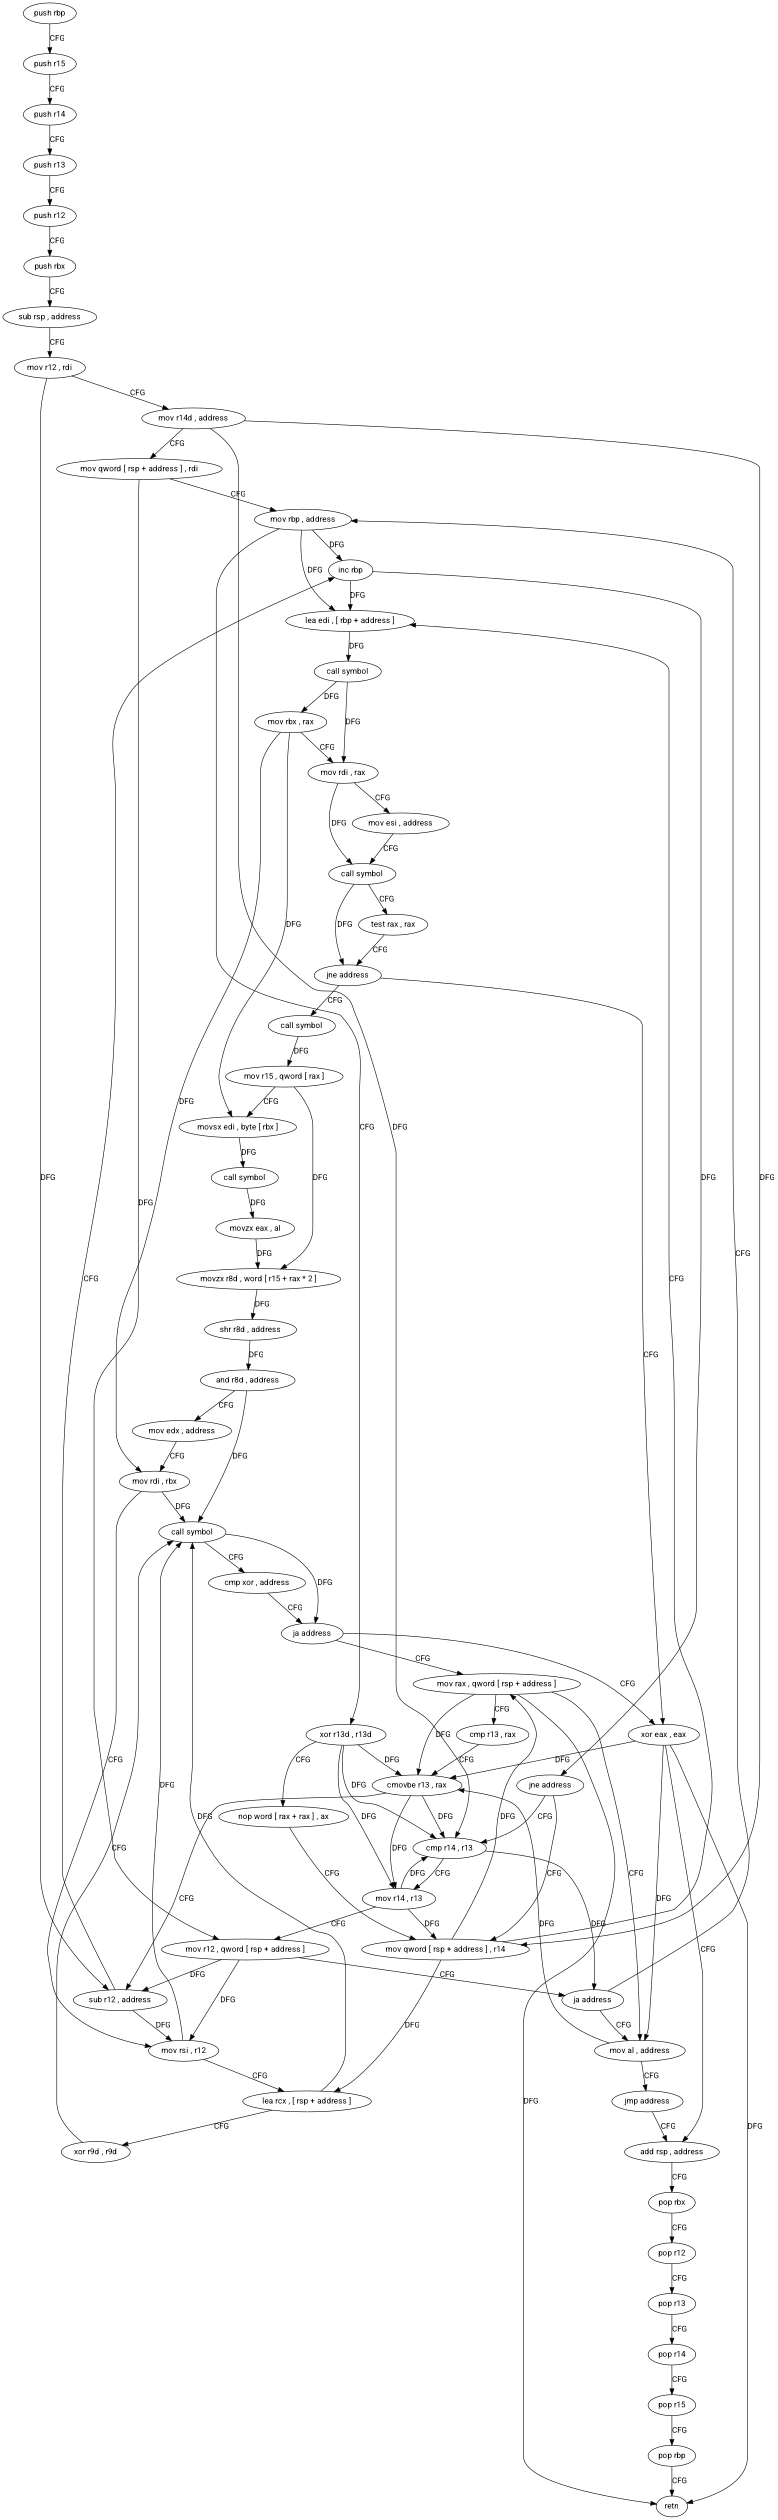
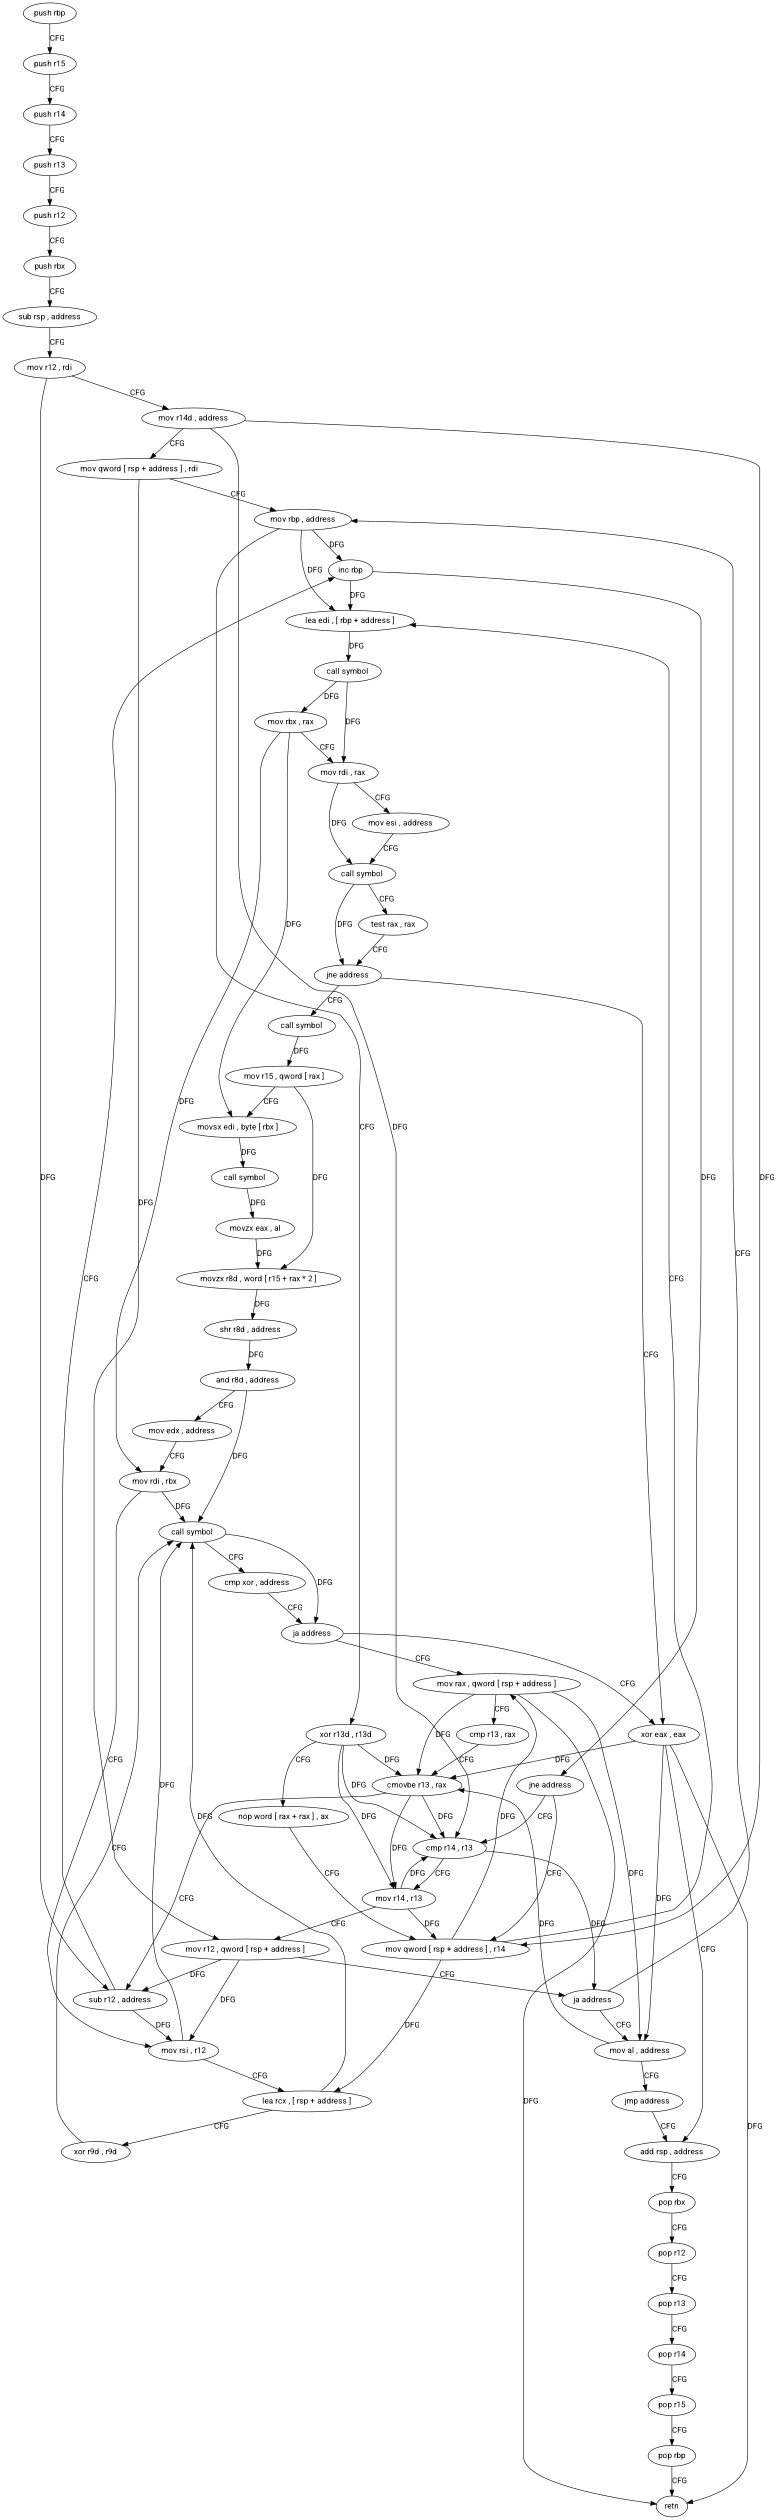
edge "mov rax , qword [ rsp + address ]" -> "mov al , address": label "CFG" -> "DFG"
